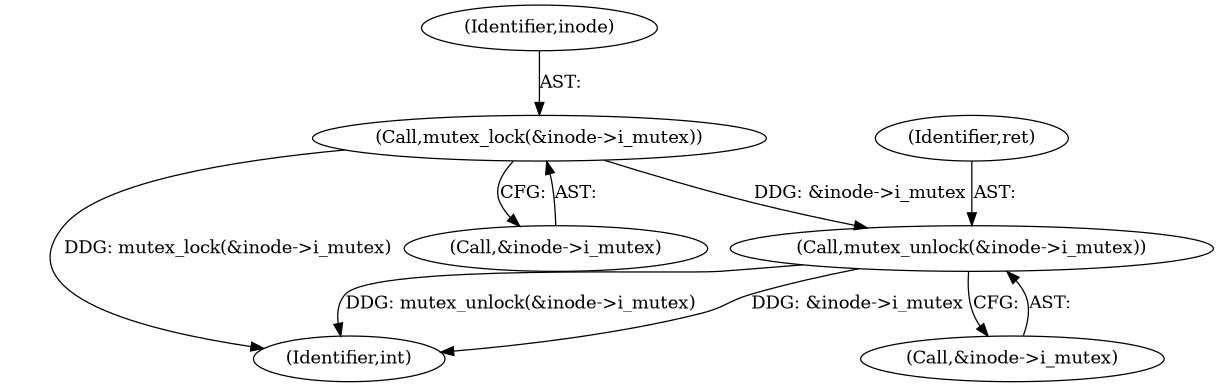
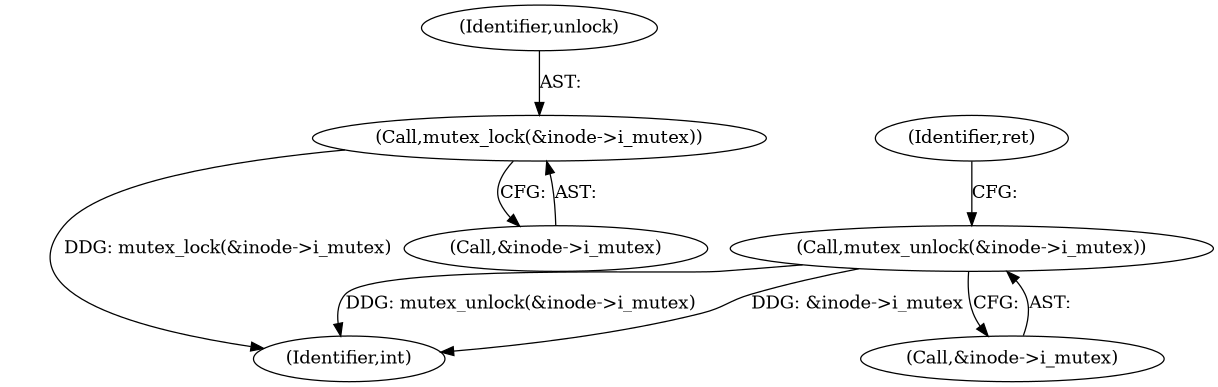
node "(Identifier,inode)": label "(Identifier,inode)" -> "(Identifier,unlock)"
edge "(Identifier,ret)" -> "(Call,mutex_unlock(&inode->i_mutex))": label "AST: " -> "CFG: "
edge "(Call,mutex_lock(&inode->i_mutex))" -> "(Call,mutex_unlock(&inode->i_mutex))": removed, label "DDG: &inode->i_mutex"
